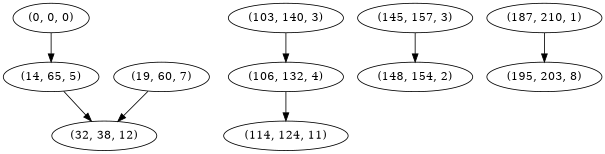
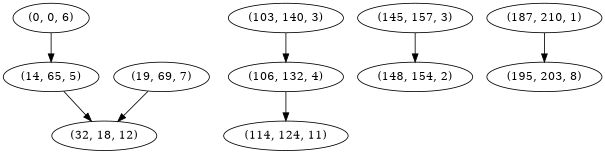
node "(0, 0, 0)": label "(0, 0, 0)" -> "(0, 0, 6)"
node "(19, 60, 7)": label "(19, 60, 7)" -> "(19, 69, 7)"
node "(32, 38, 12)": label "(32, 38, 12)" -> "(32, 18, 12)"
